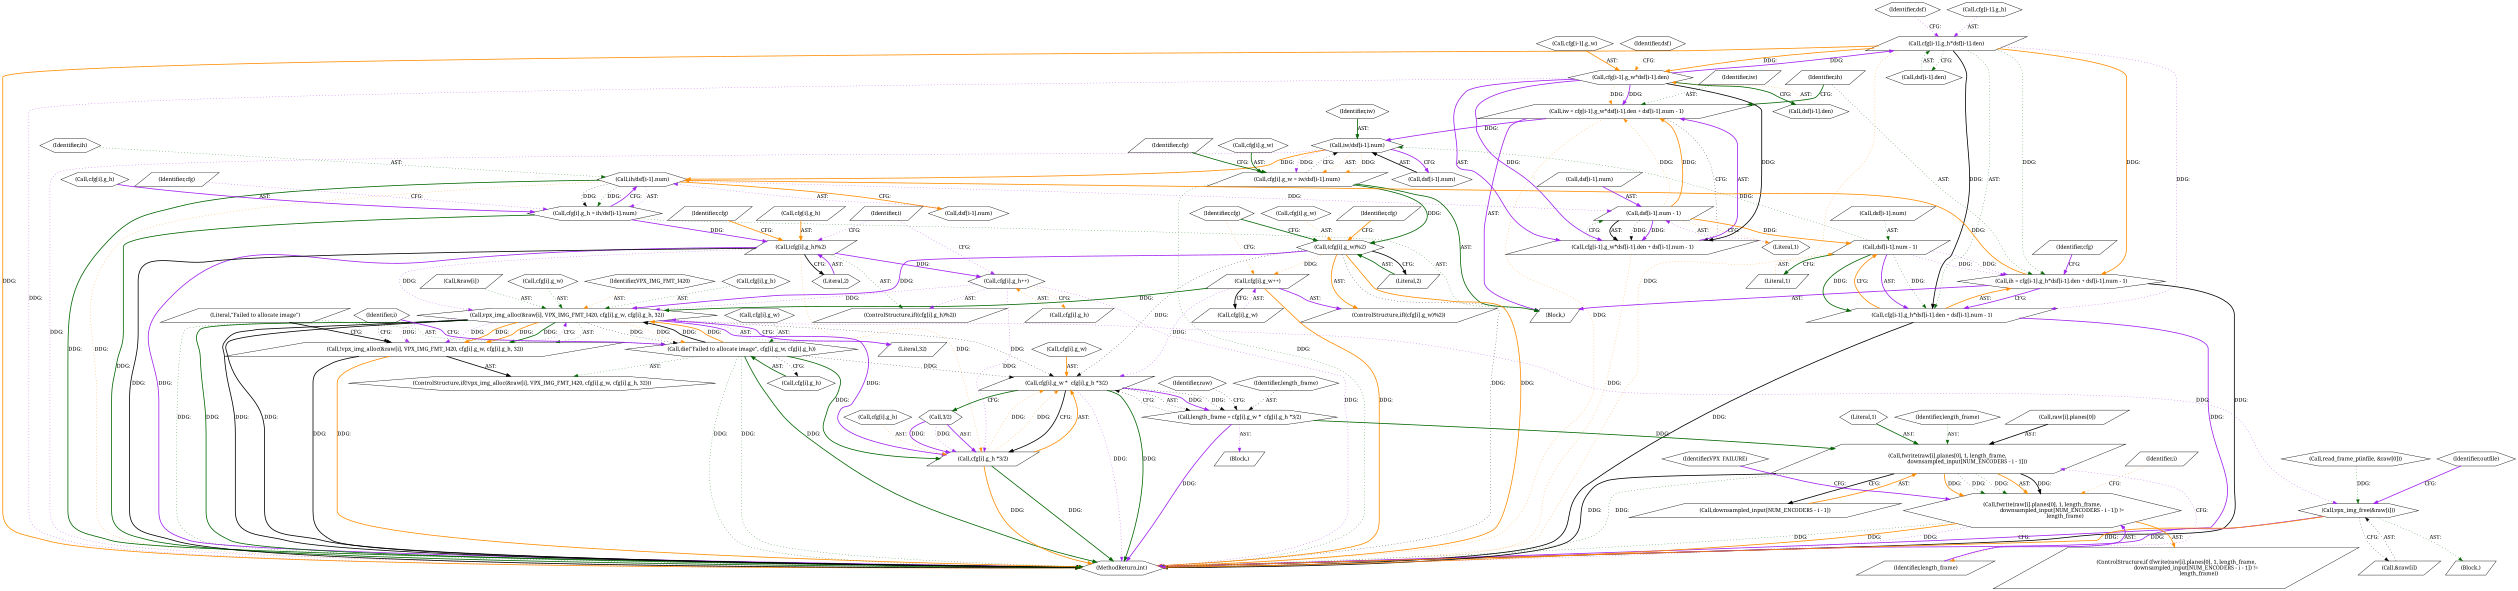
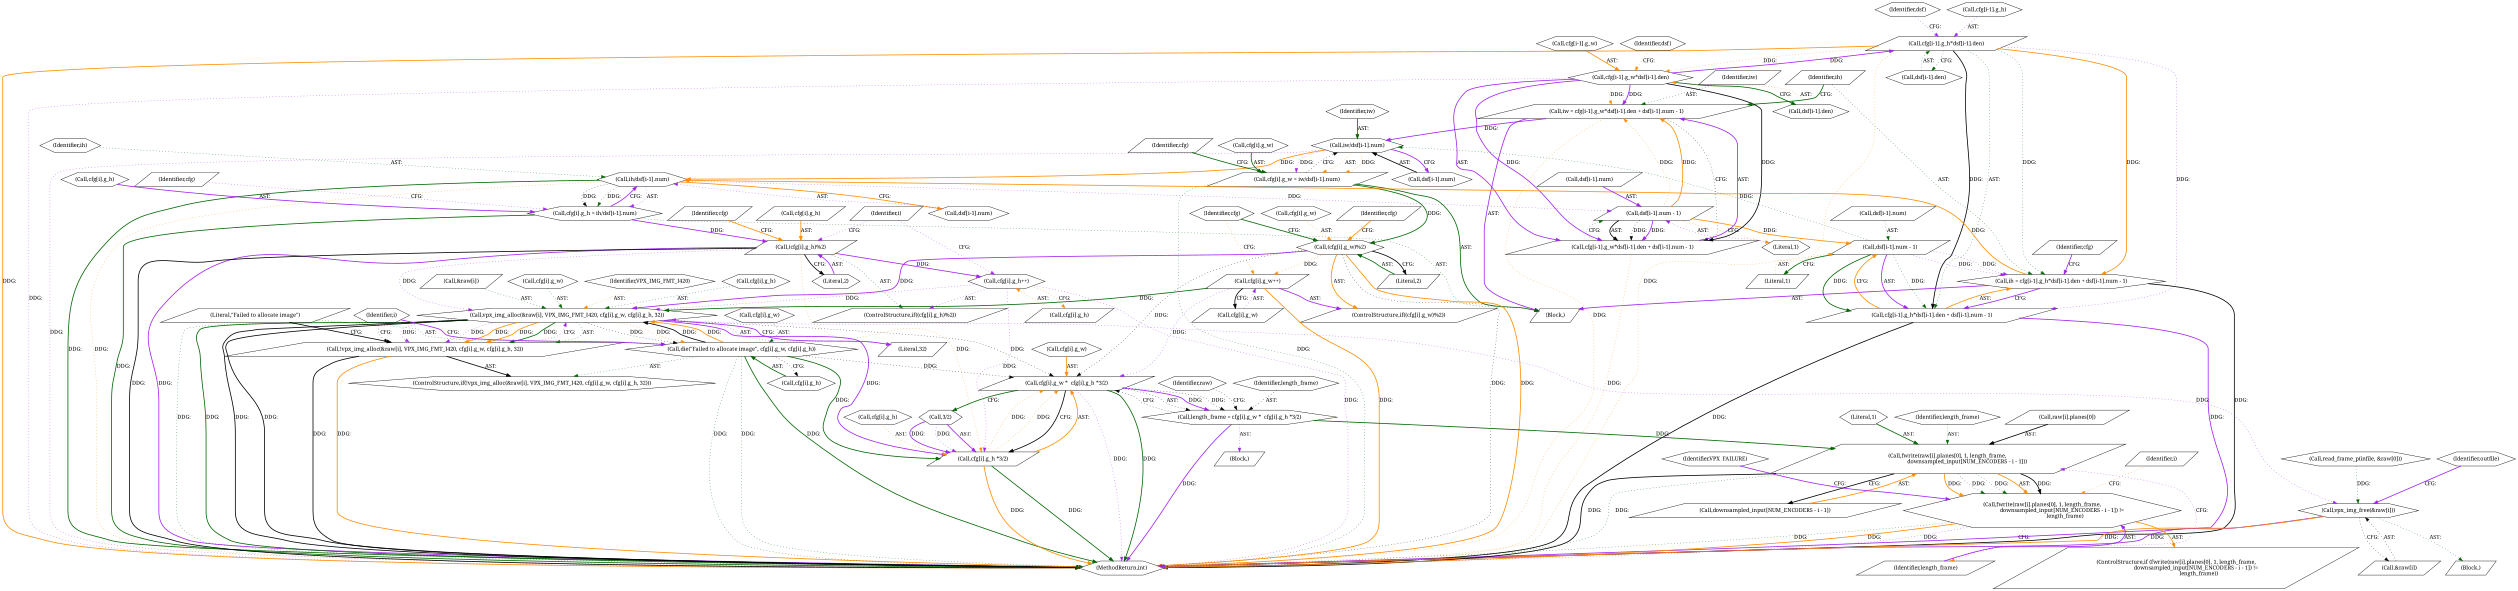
edge "(Call,cfg[i-1].g_h*dsf[i-1].den)" -> "(Call,cfg[i-1].g_w*dsf[i-1].den)": style bold -> dotted
